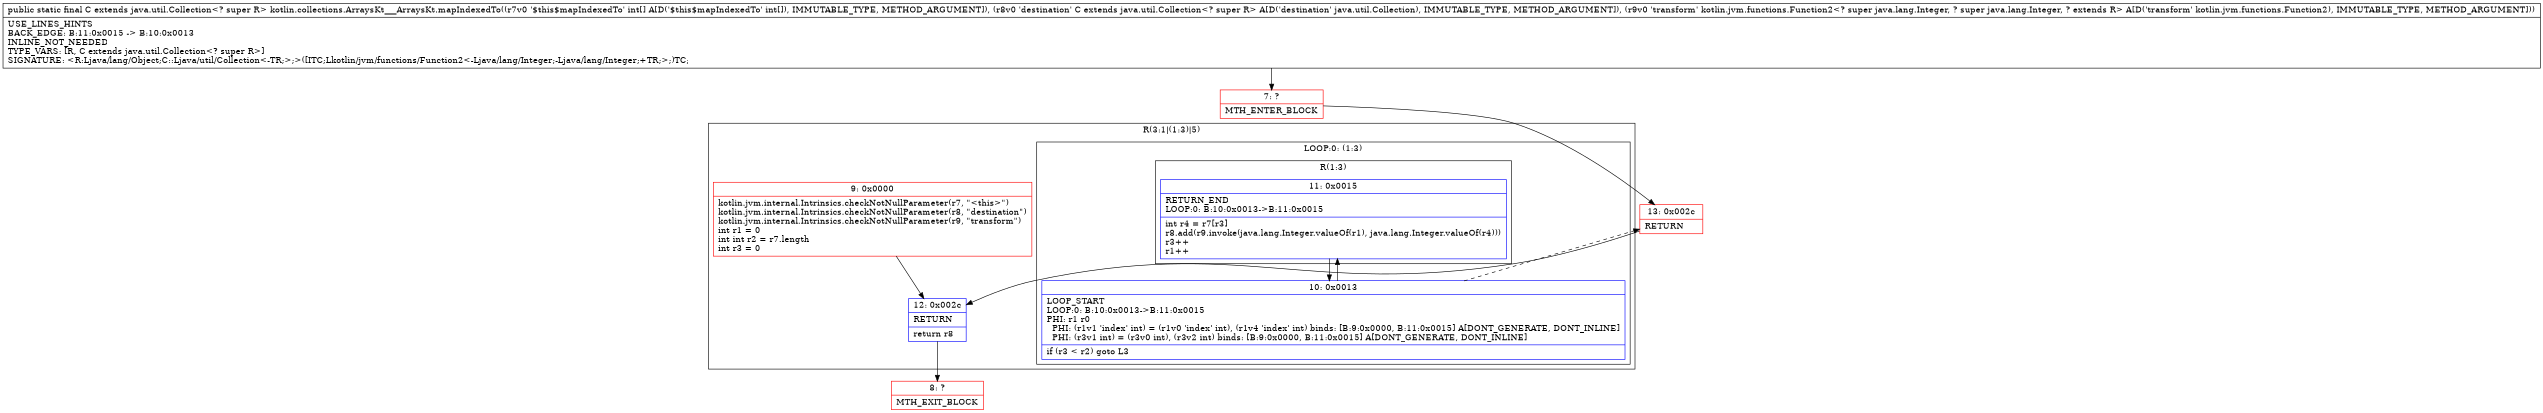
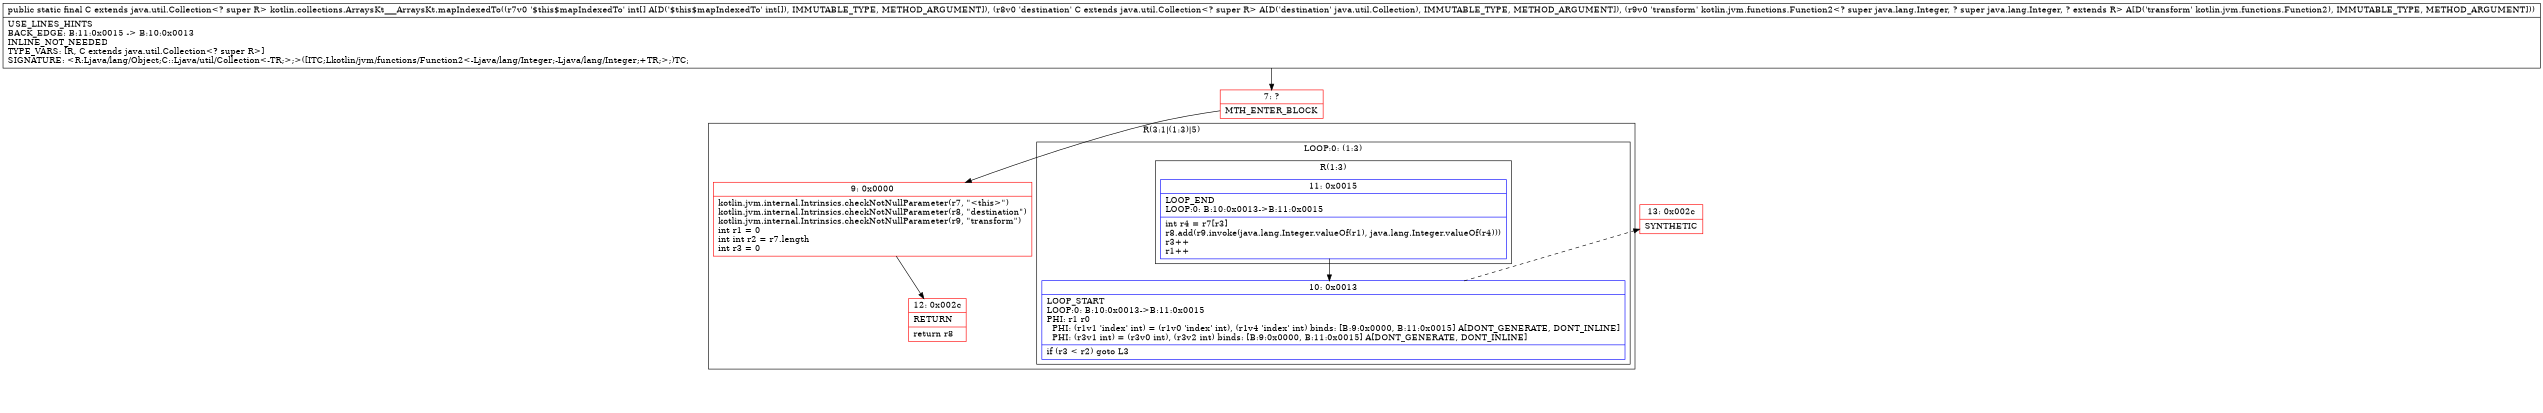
edge "7: ?" -> "13: 0x002c": now "7: ?" -> "9: 0x0000"
node "11: 0x0015": text "RETURN_END" -> "LOOP_END"
node "13: 0x002c": text "RETURN" -> "SYNTHETIC"
edge "13: 0x002c" -> "12: 0x002c": removed
edge "10: 0x0013" -> "11: 0x0015": removed
node "12: 0x002c": color blue -> red
node "8: ?": removed
